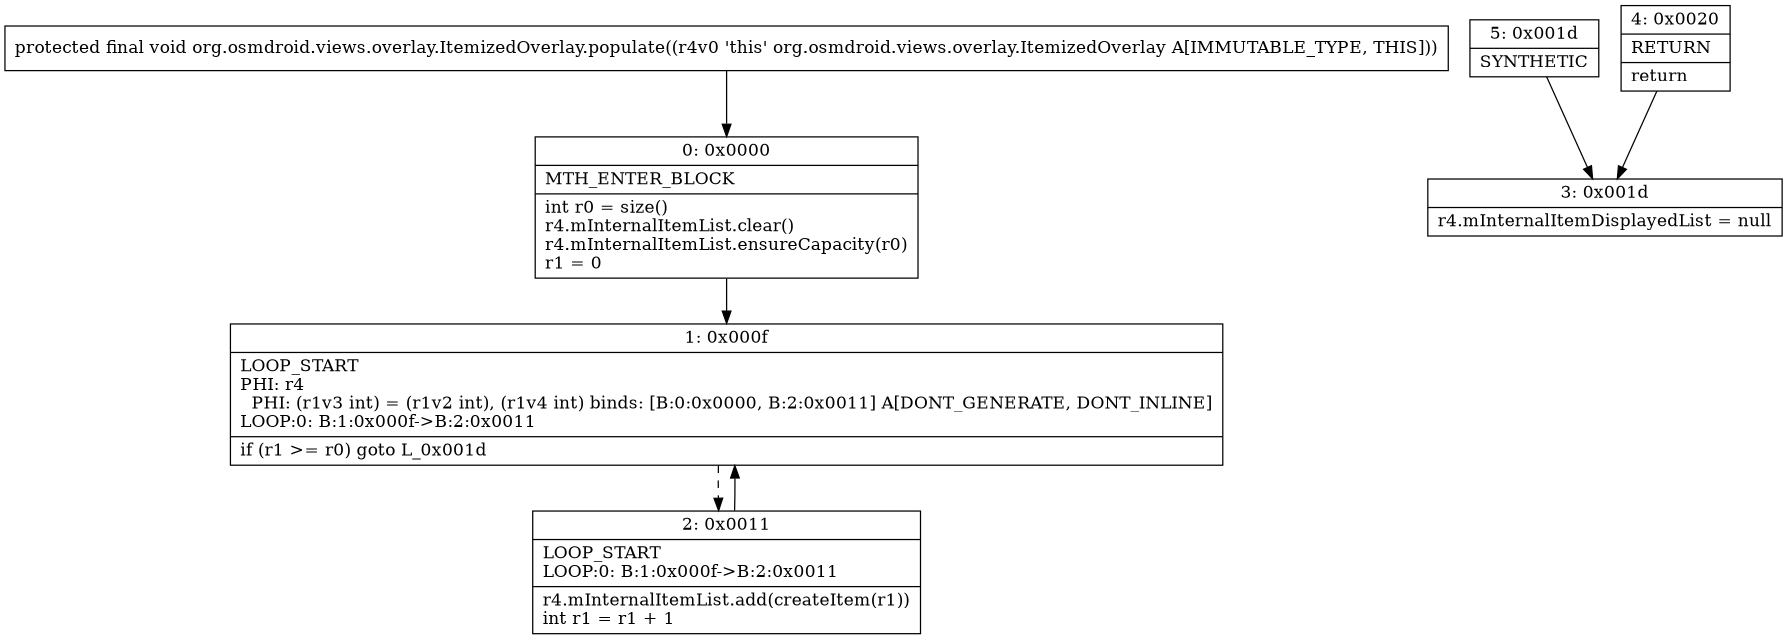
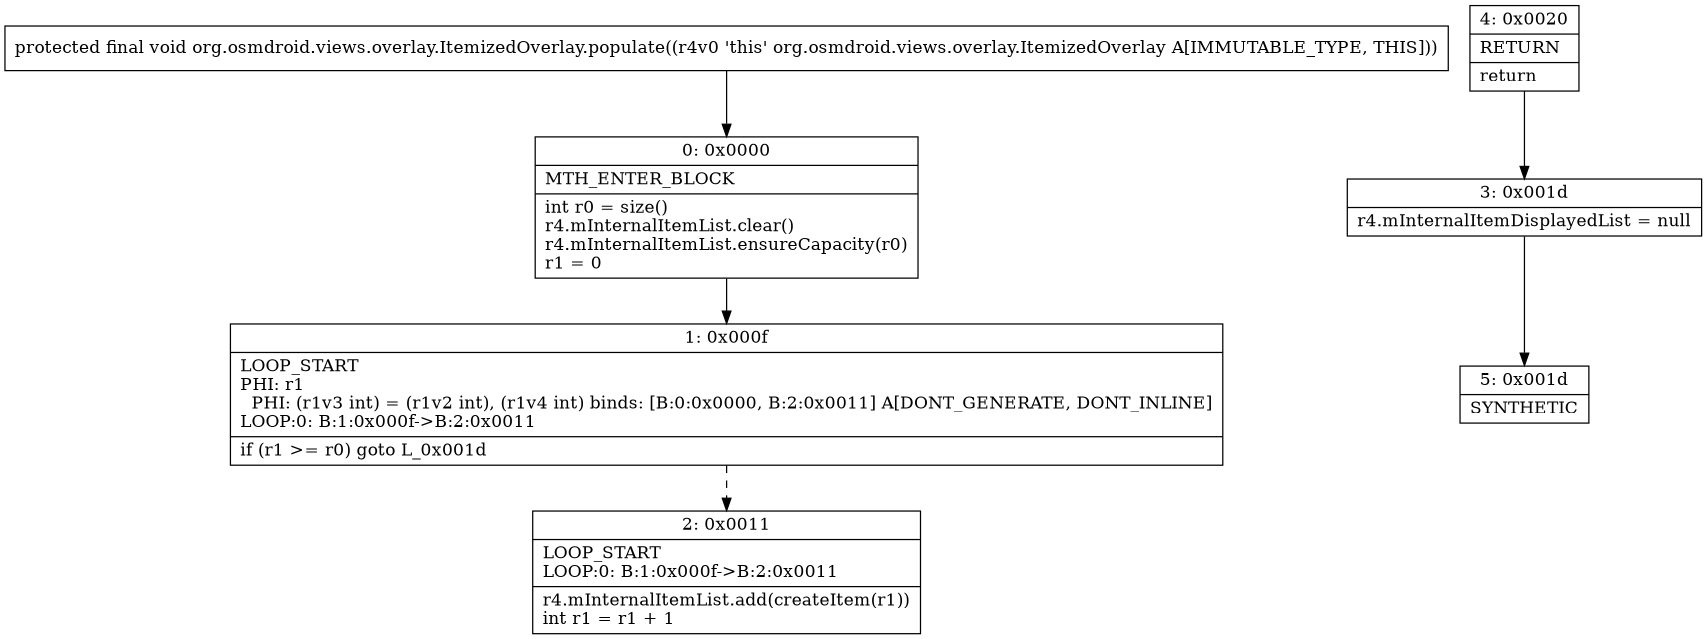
edge "5: 0x001d" -> "3: 0x001d": reversed
node "1: 0x000f": text "PHI: r4" -> "PHI: r1"
edge "2: 0x0011" -> "1: 0x000f": removed
